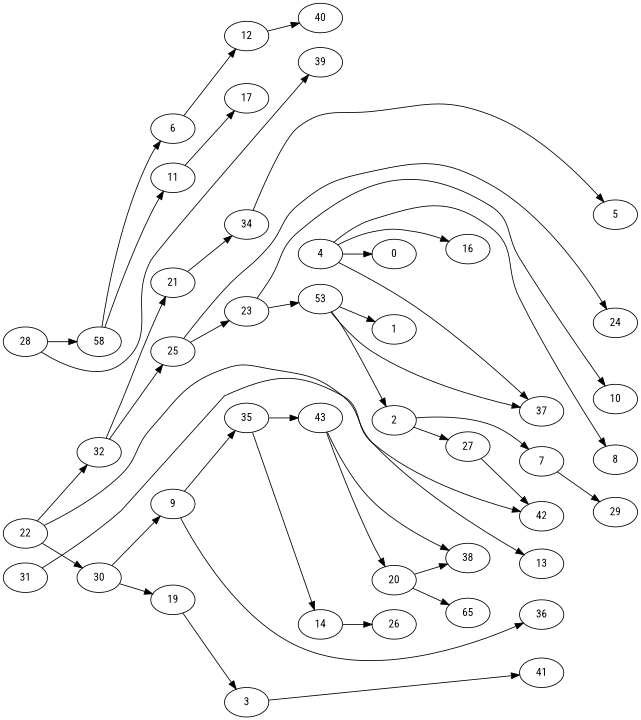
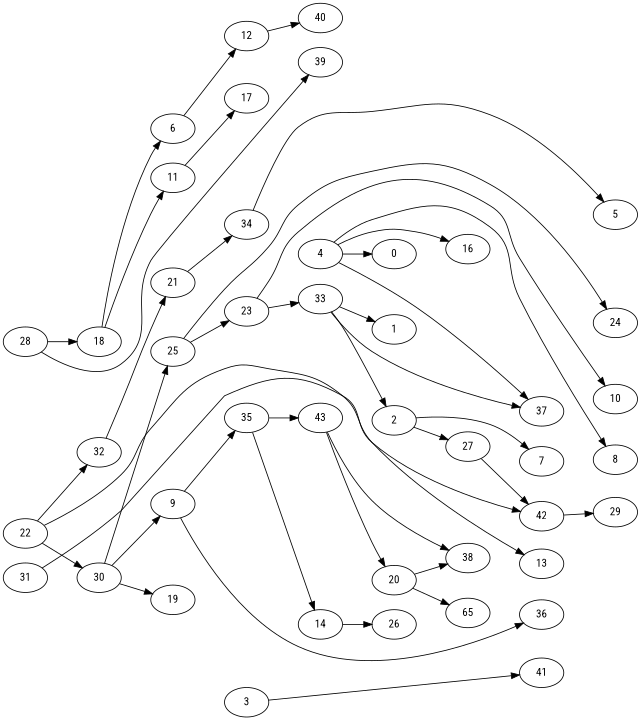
node "53": label "53" -> "33"
node "58": label "58" -> "18"
edge "32" -> "25": now "30" -> "25"
edge "7" -> "29": now "42" -> "29"
edge "19" -> "3": removed
